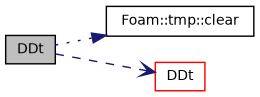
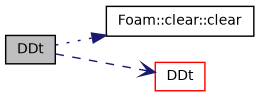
node "Foam::tmp::clear": label "Foam::tmp::clear" -> "Foam::clear::clear"
